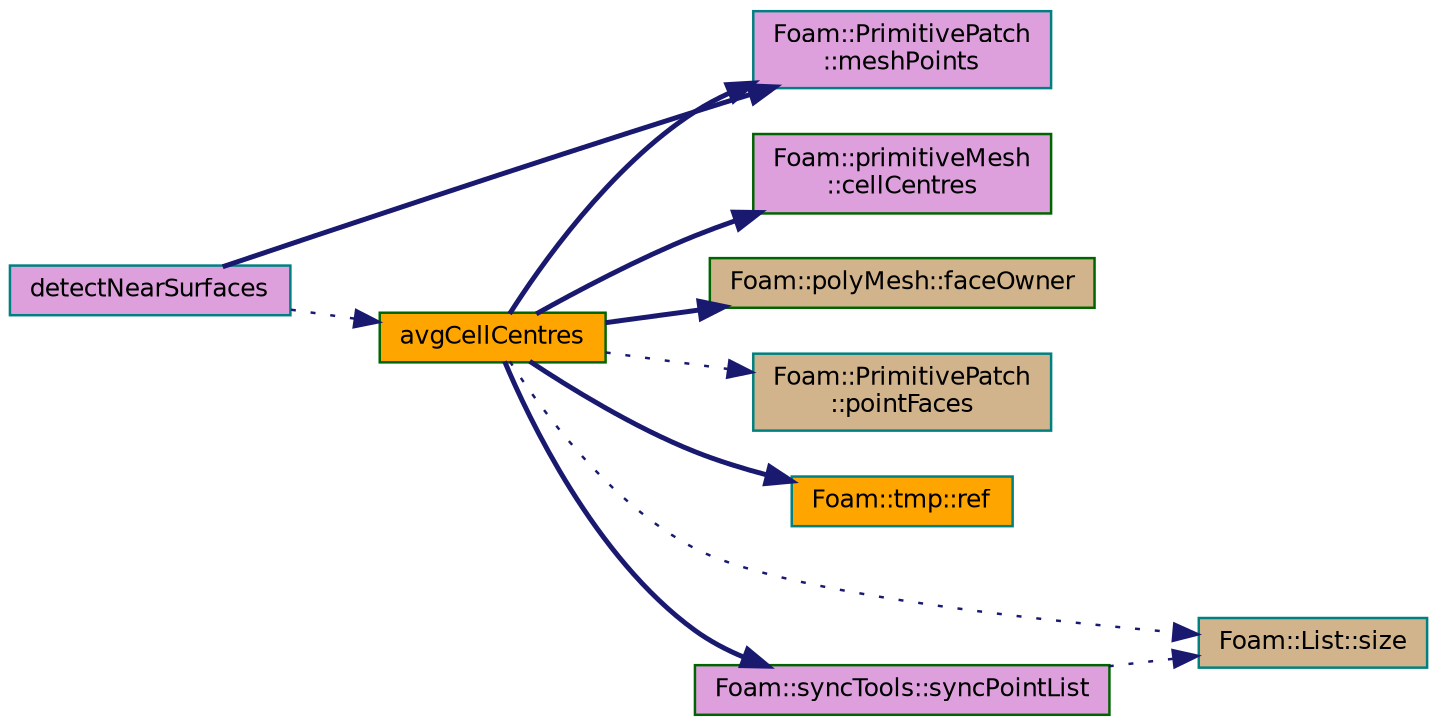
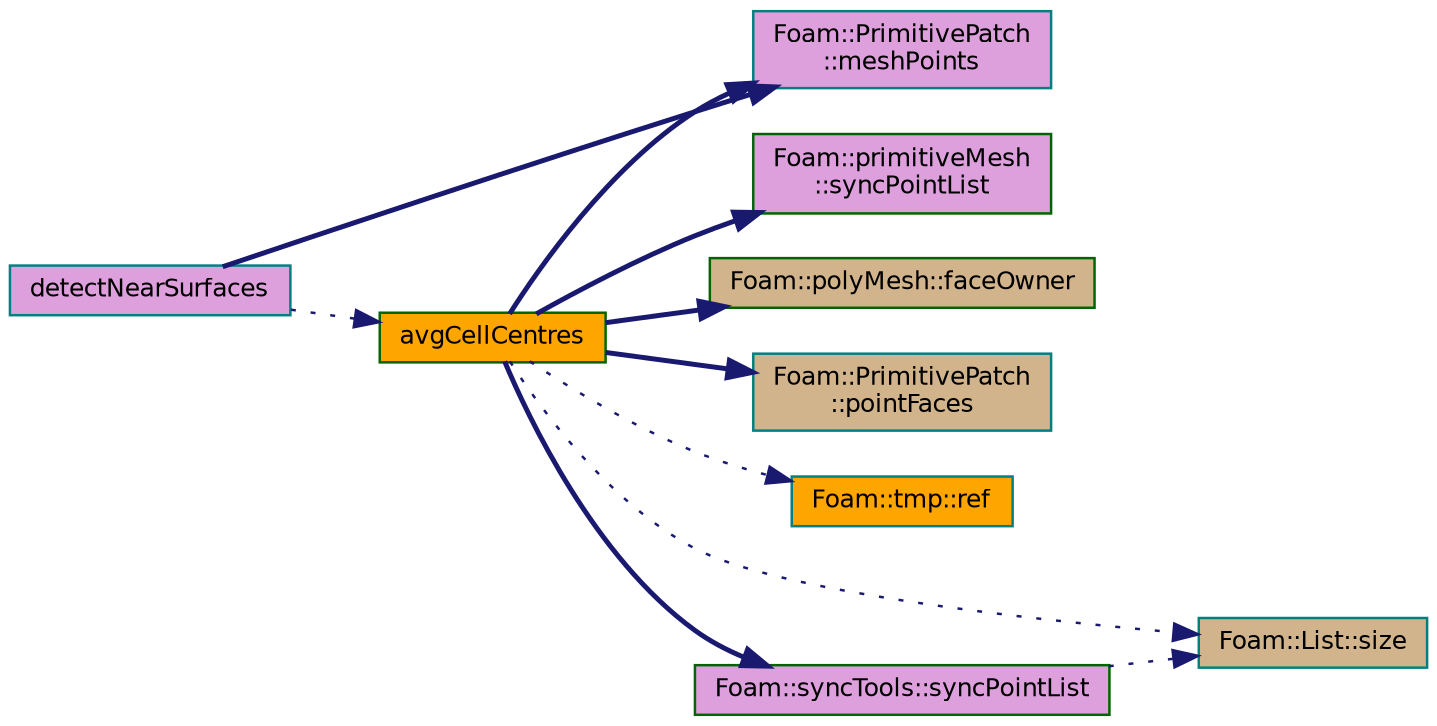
node "Foam::primitiveMesh ::cellCentres": label "Foam::primitiveMesh ::cellCentres" -> "Foam::primitiveMesh ::syncPointList"
edge "avgCellCentres" -> "Foam::PrimitivePatch ::pointFaces": style dotted -> bold
edge "avgCellCentres" -> "Foam::tmp::ref": style bold -> dotted
